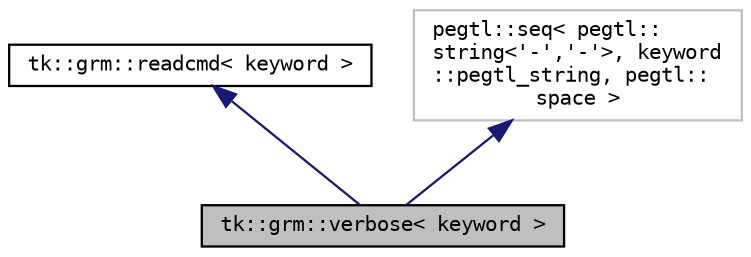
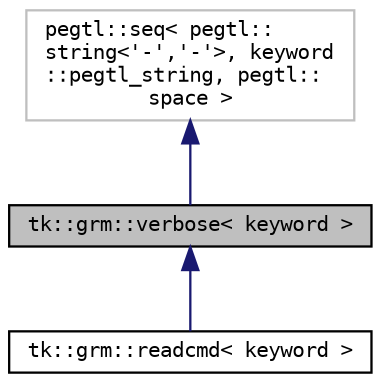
edge "tk::grm::verbose< keyword >" -> "tk::grm::readcmd< keyword >": reversed
